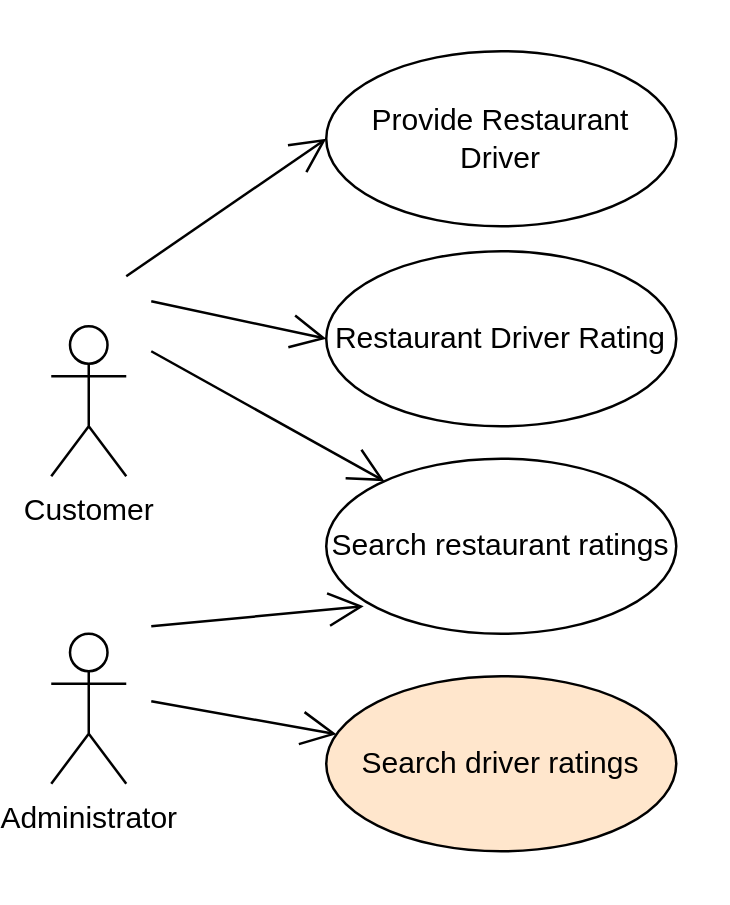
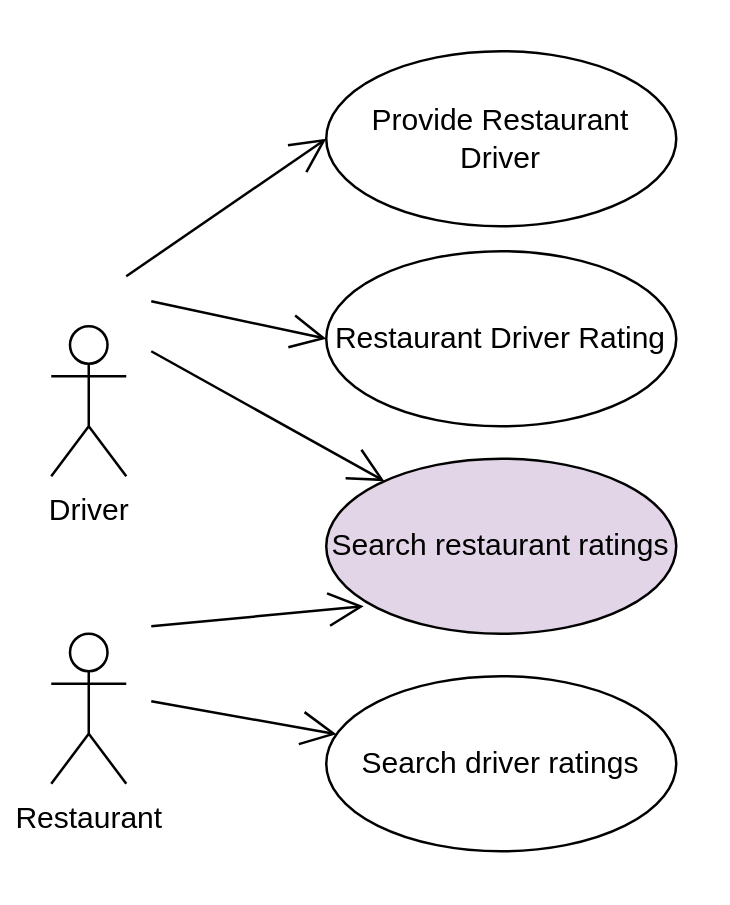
node "Customer": label "Customer" -> "Driver"
node "Search restaurant ratings": fillcolor #ffffff -> #e1d5e7
node "Search driver ratings": fillcolor #ffe6cc -> #ffffff
node "Administrator": label "Administrator" -> "Restaurant"
